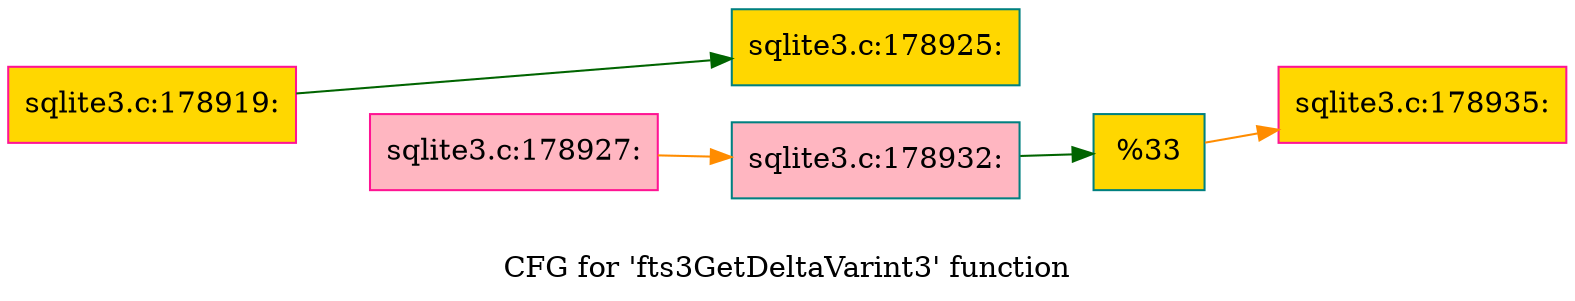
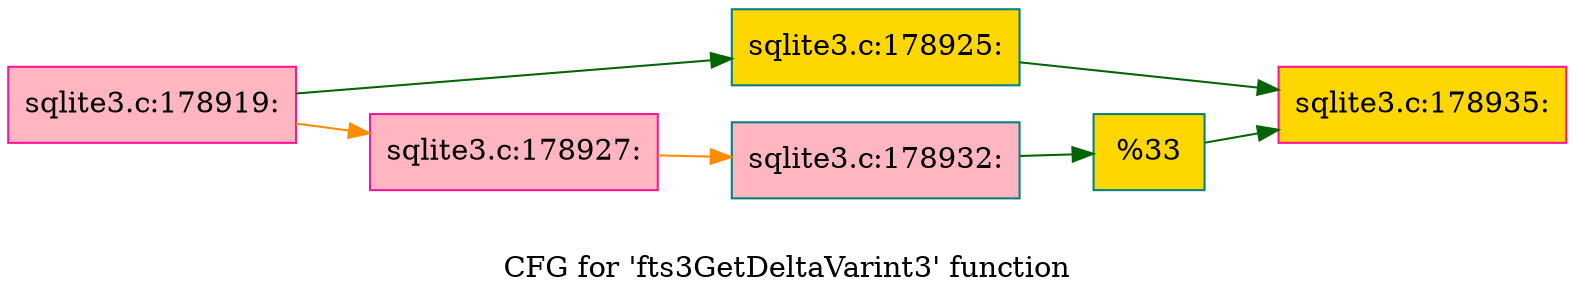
edge "sqlite3.c:178925:" -> "sqlite3.c:178935:": added
node "sqlite3.c:178919:": fillcolor gold -> lightpink
edge "sqlite3.c:178919:" -> "sqlite3.c:178927:": added
edge "%33" -> "sqlite3.c:178935:": color darkorange -> darkgreen
